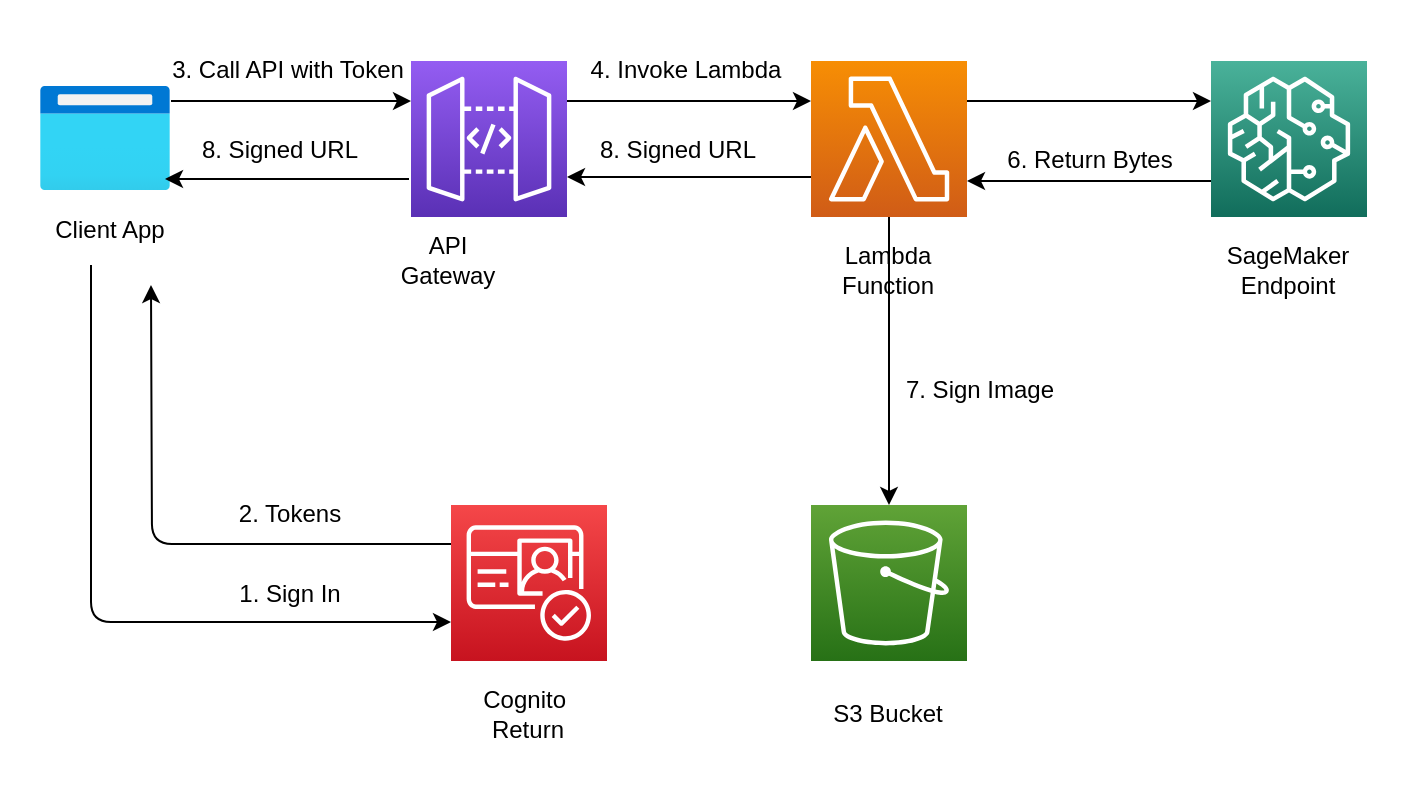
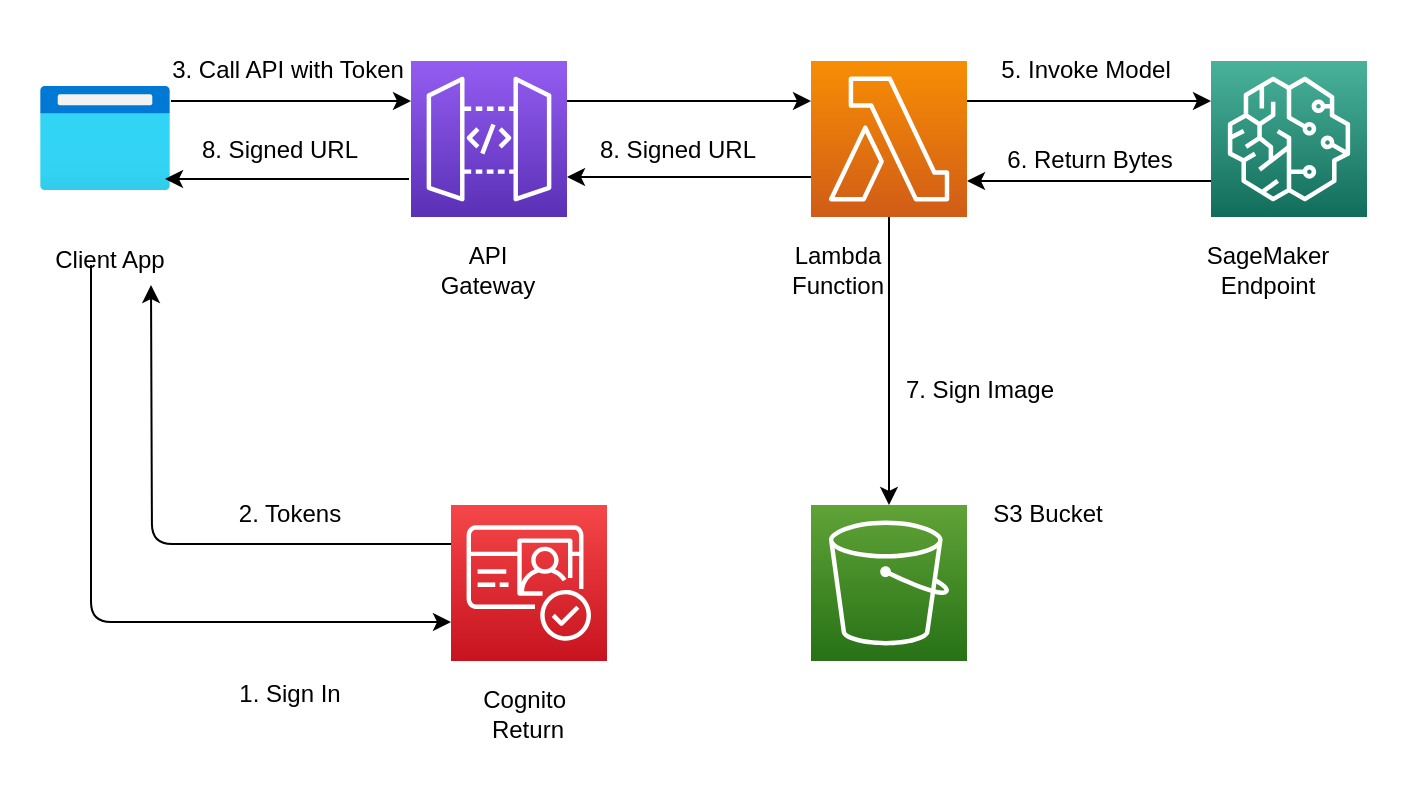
node "4. Invoke Lambda": removed
node "5. Invoke Model": added
node "Client App": moved (111, 231) -> (111, 261)
node "API Gateway": moved (449, 261) -> (489, 271)
node "Lambda Function": moved (889, 271) -> (839, 271)
node "SageMaker Endpoint": moved (1289, 271) -> (1269, 271)
node "1. Sign In": moved (291, 595) -> (291, 695)
node "S3 Bucket": moved (889, 715) -> (1049, 515)
